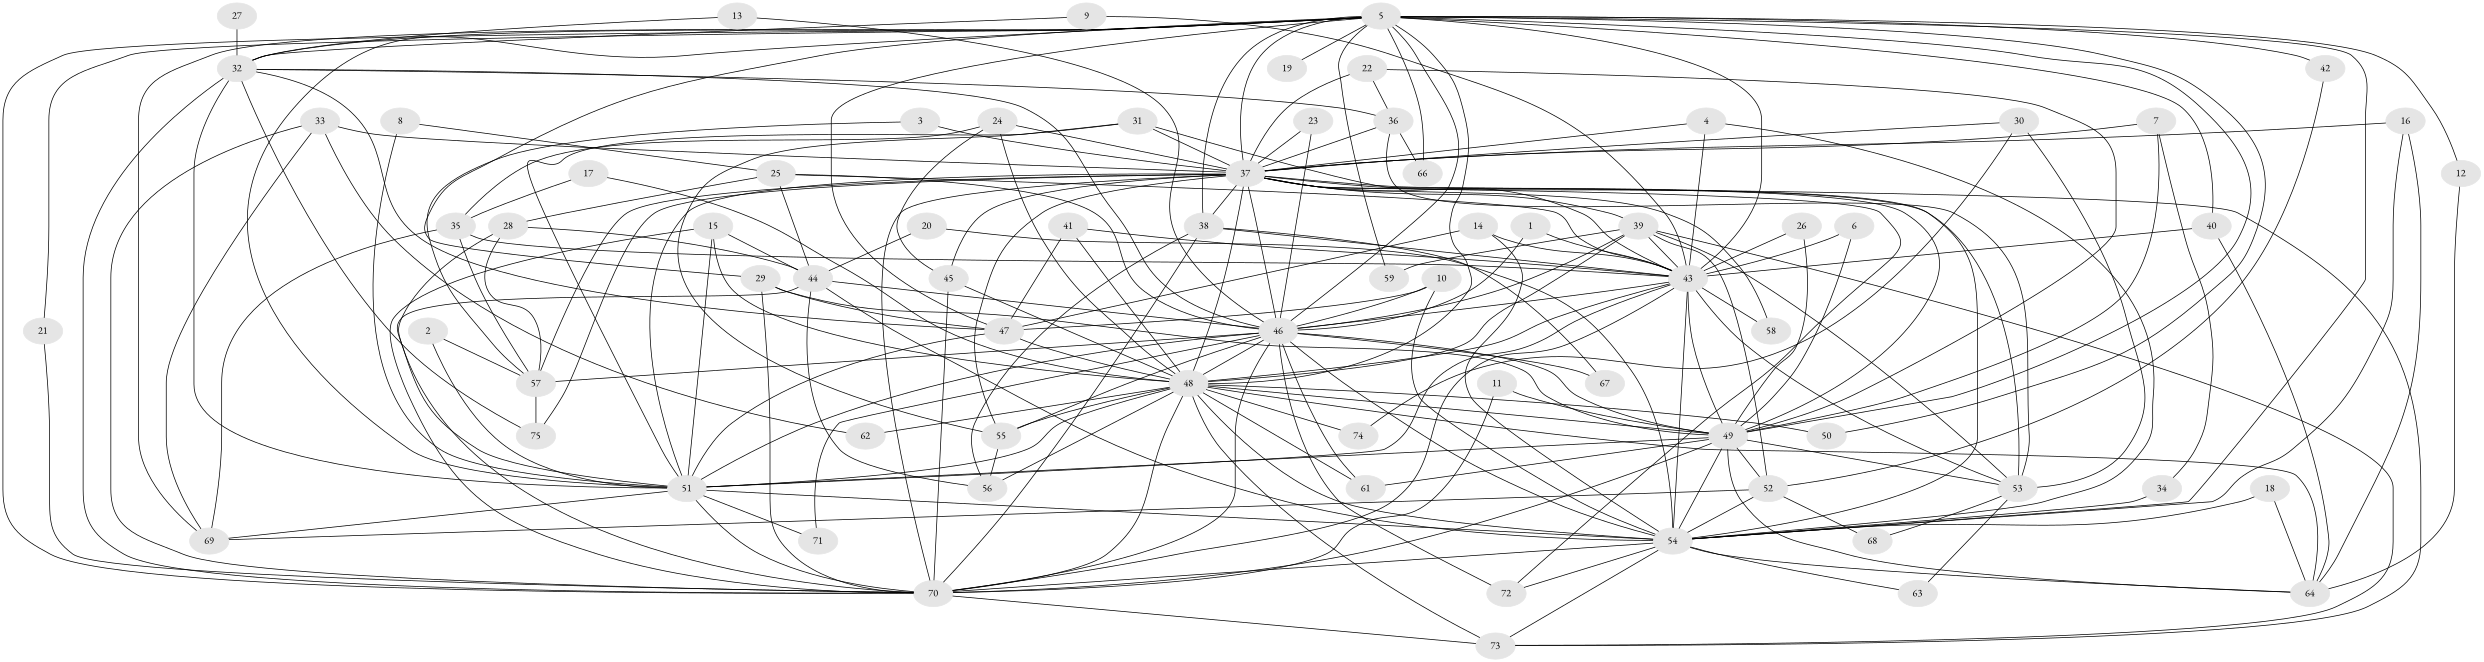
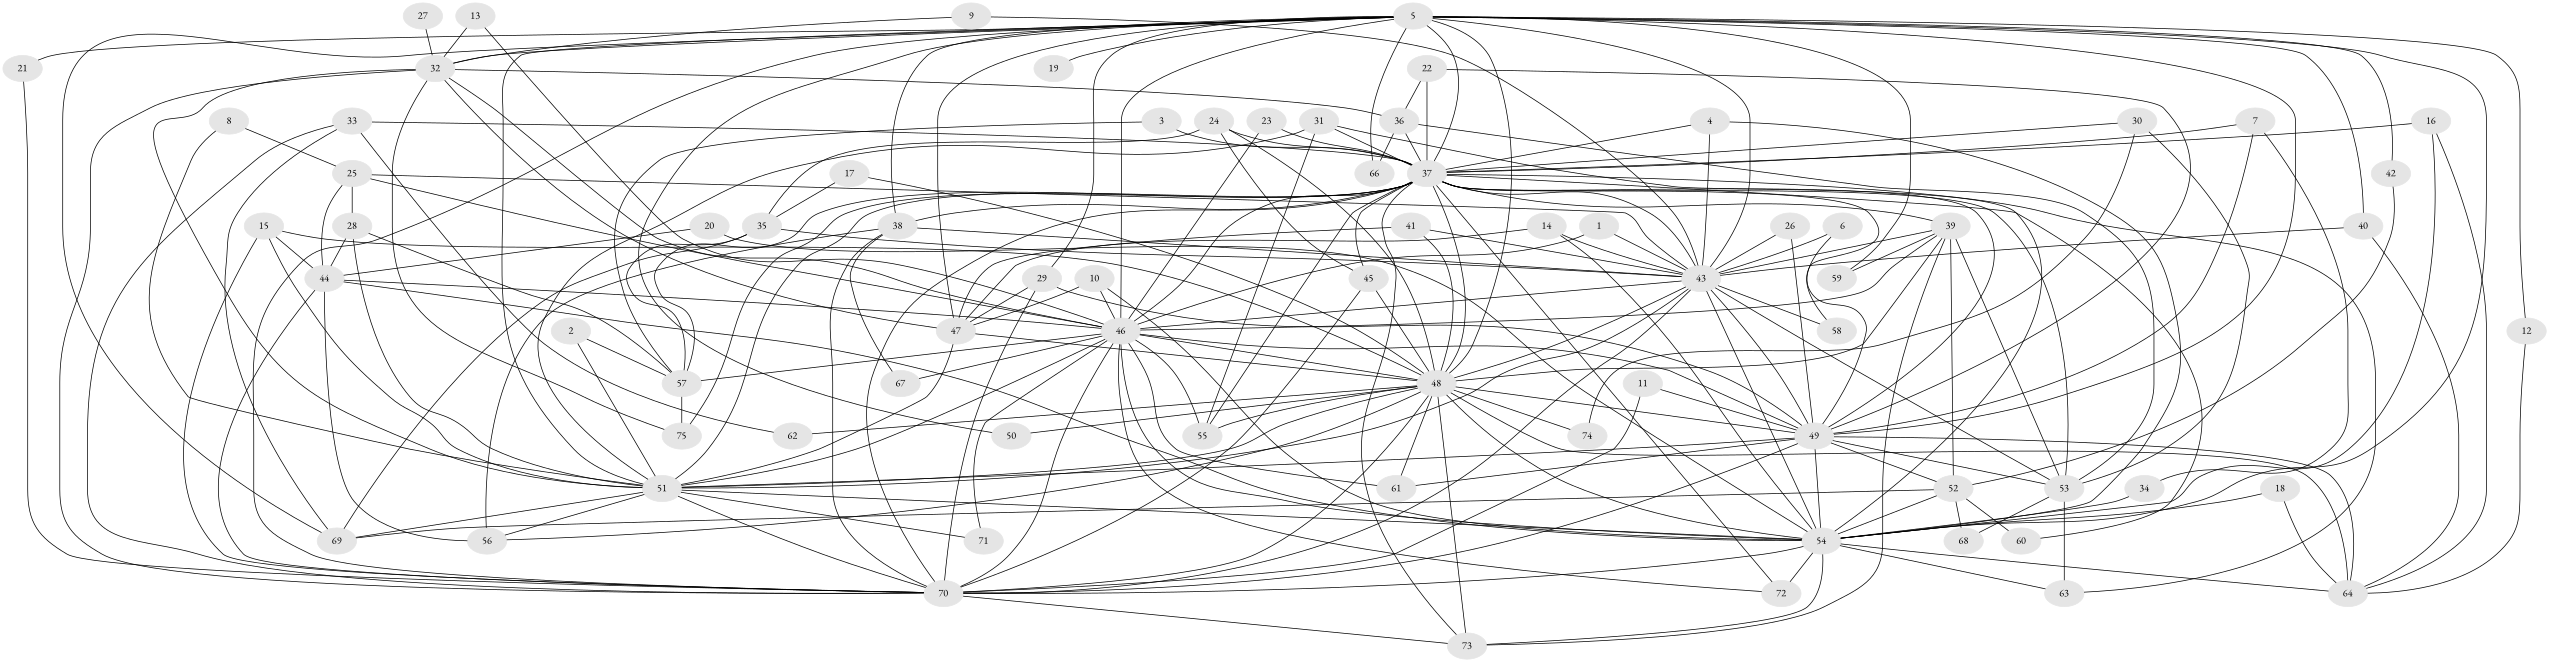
edge "37" -- "63": added
edge "55" -- "56": now "51" -- "56"
node "60": added
